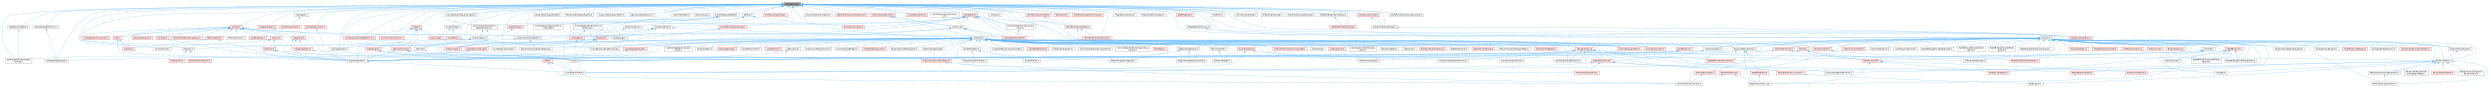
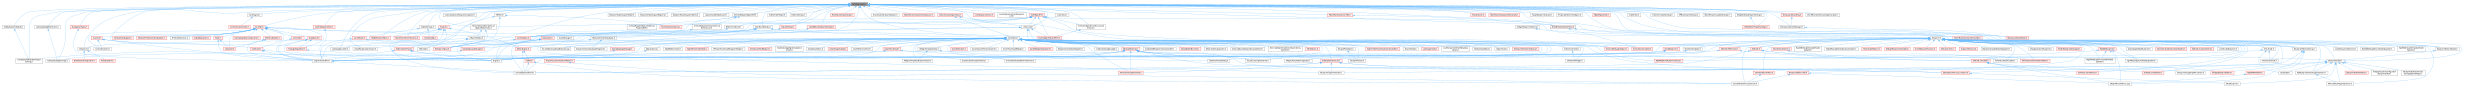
node "LevelSequenceBindingReference.h": label "LevelSequenceBindingReference.h" -> "SRigVMActionMenu.h"
edge "BlueprintTypePromotion.h" -> "SGraphPinObject.h": now "BlueprintTypePromotion.h" -> "EdGraphSchema_K2.h"
